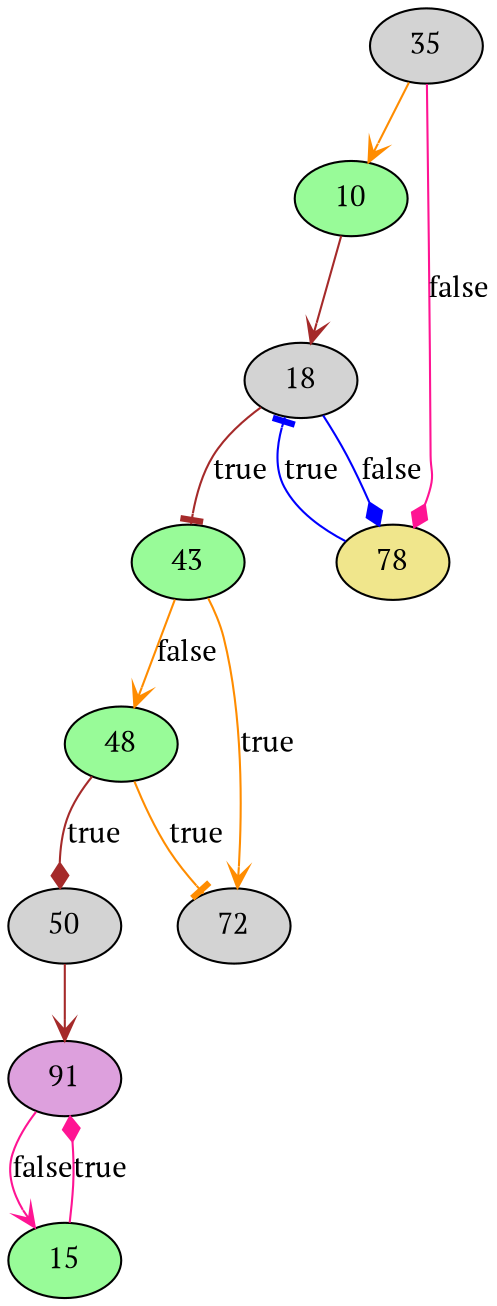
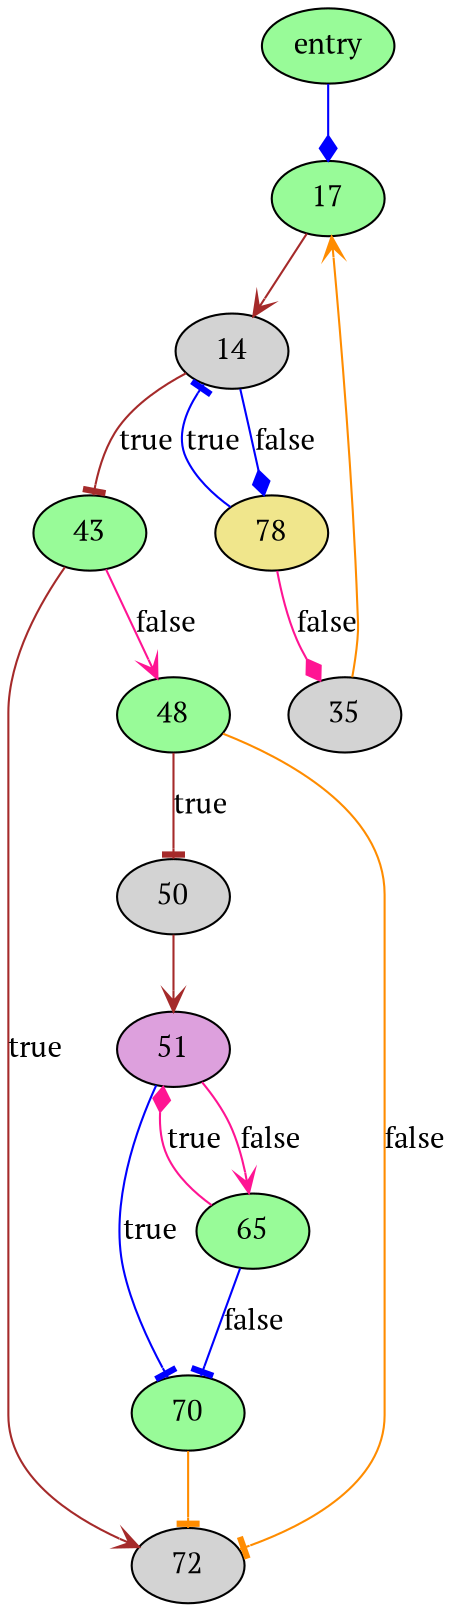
node "entry": added
node "10": label "10" -> "17"
edge "35" -> "78": reversed
node "18": label "18" -> "14"
edge "43" -> "48": color darkorange -> deeppink
edge "43" -> "72": color darkorange -> brown
edge "48" -> "50": arrowhead diamond -> tee
edge "48" -> "72": label "true" -> "false"
node "91": label "91" -> "51"
node "15": label "15" -> "65"
node "70": added
